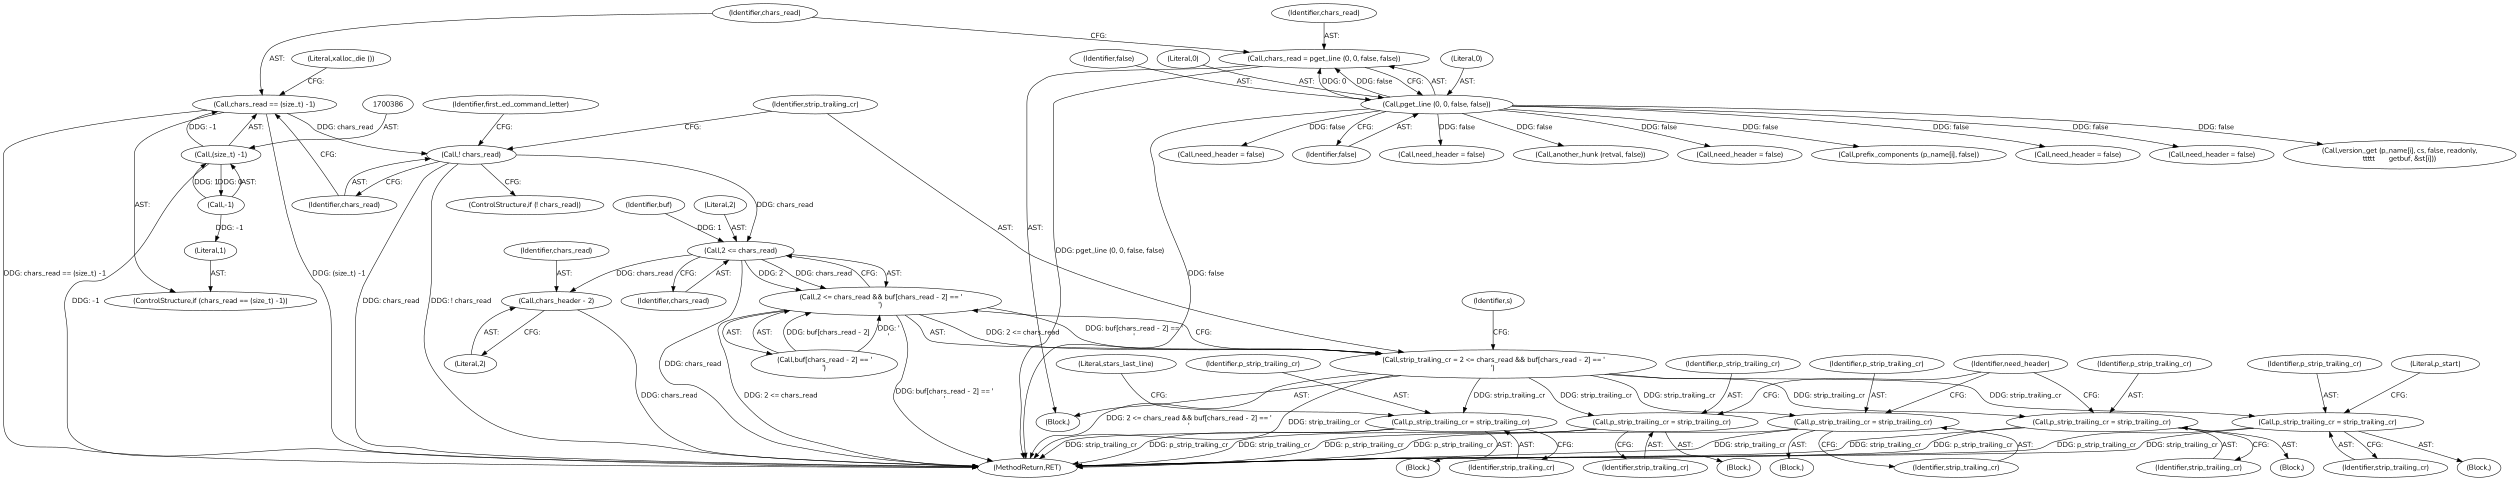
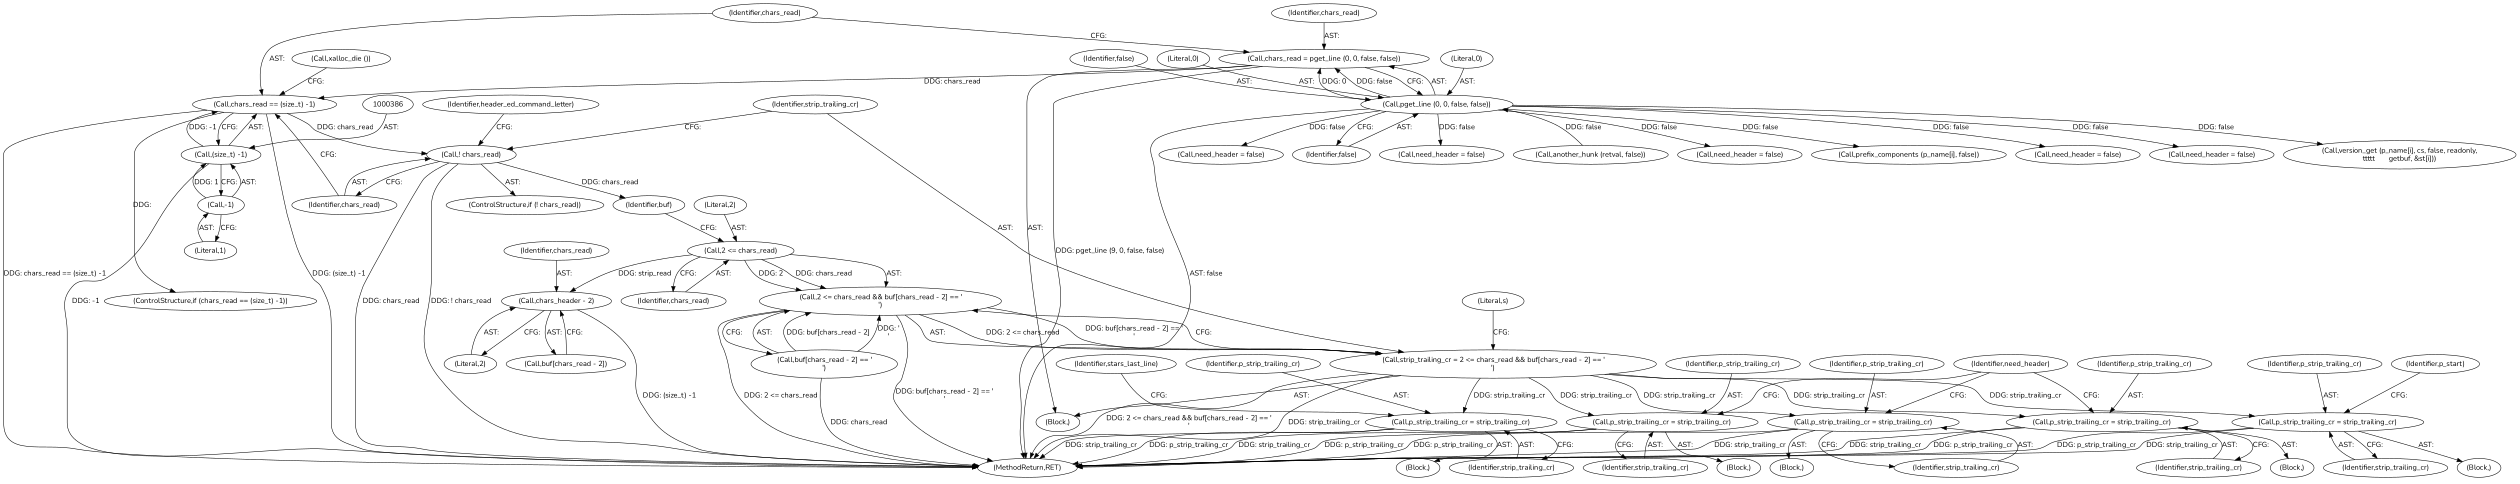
node "(Literal,xalloc_die ())": label "(Literal,xalloc_die ())" -> "(Call,xalloc_die ())"
edge "(Call,chars_read = pget_line (0, 0, false, false))" -> "(Call,chars_read == (size_t) -1)": added, label "DDG: chars_read"
node "1700386": label "1700386" -> "1000386"
node "(Identifier,first_ed_command_letter)": label "(Identifier,first_ed_command_letter)" -> "(Identifier,header_ed_command_letter)"
edge "(Call,chars_read == (size_t) -1)" -> "(Call,(size_t) -1)": added, label "CFG:"
edge "(Call,pget_line (0, 0, false, false))" -> "(Call,another_hunk (retval, false))": reversed
edge "(Call,! chars_read)" -> "(Call,2 <= chars_read)": now "(Call,! chars_read)" -> "(Identifier,buf)"
edge "(Call,(size_t) -1)" -> "(Call,-1)": label "DDG: 0" -> "CFG: "
edge "(Call,! chars_read)" -> "(ControlStructure,if (! chars_read))": label "CFG: " -> "AST: "
edge "(Call,chars_read == (size_t) -1)" -> "(ControlStructure,if (chars_read == (size_t) -1))": label "AST: " -> "DDG: "
edge "(Call,-1)" -> "(Literal,1)": label "DDG: -1" -> "CFG: "
edge "(Identifier,buf)" -> "(Call,2 <= chars_read)": label "DDG: 1" -> "CFG: "
edge "(Call,chars_read = pget_line (0, 0, false, false))" -> "(MethodReturn,RET)": label "DDG: pget_line (0, 0, false, false)" -> "DDG: pget_line (9, 0, false, false)"
edge "(Call,2 <= chars_read && buf[chars_read - 2] == ' ')" -> "(Call,2 <= chars_read)": removed, label "CFG:"
edge "(Literal,1)" -> "(ControlStructure,if (chars_read == (size_t) -1))": now "(Literal,1)" -> "(Call,-1)"
edge "(Call,2 <= chars_read)" -> "(Call,chars_header - 2)": label "DDG: chars_read" -> "DDG: strip_read"
edge "(Call,pget_line (0, 0, false, false))" -> "(MethodReturn,RET)": label "DDG: false" -> "AST: false"
node "(Identifier,s)": label "(Identifier,s)" -> "(Literal,s)"
edge "(Call,2 <= chars_read && buf[chars_read - 2] == ' ')" -> "(Call,buf[chars_read - 2] == ' ')": label "AST: " -> "CFG: "
node "(Call,buf[chars_read - 2])": added
node "(Literal,stars_last_line)": label "(Literal,stars_last_line)" -> "(Identifier,stars_last_line)"
node "(Literal,p_start)": label "(Literal,p_start)" -> "(Identifier,p_start)"
edge "(Call,chars_header - 2)" -> "(MethodReturn,RET)": label "DDG: chars_read" -> "DDG: (size_t) -1"
edge "(Call,2 <= chars_read)" -> "(MethodReturn,RET)": now "(Call,buf[chars_read - 2] == ' ')" -> "(MethodReturn,RET)"
